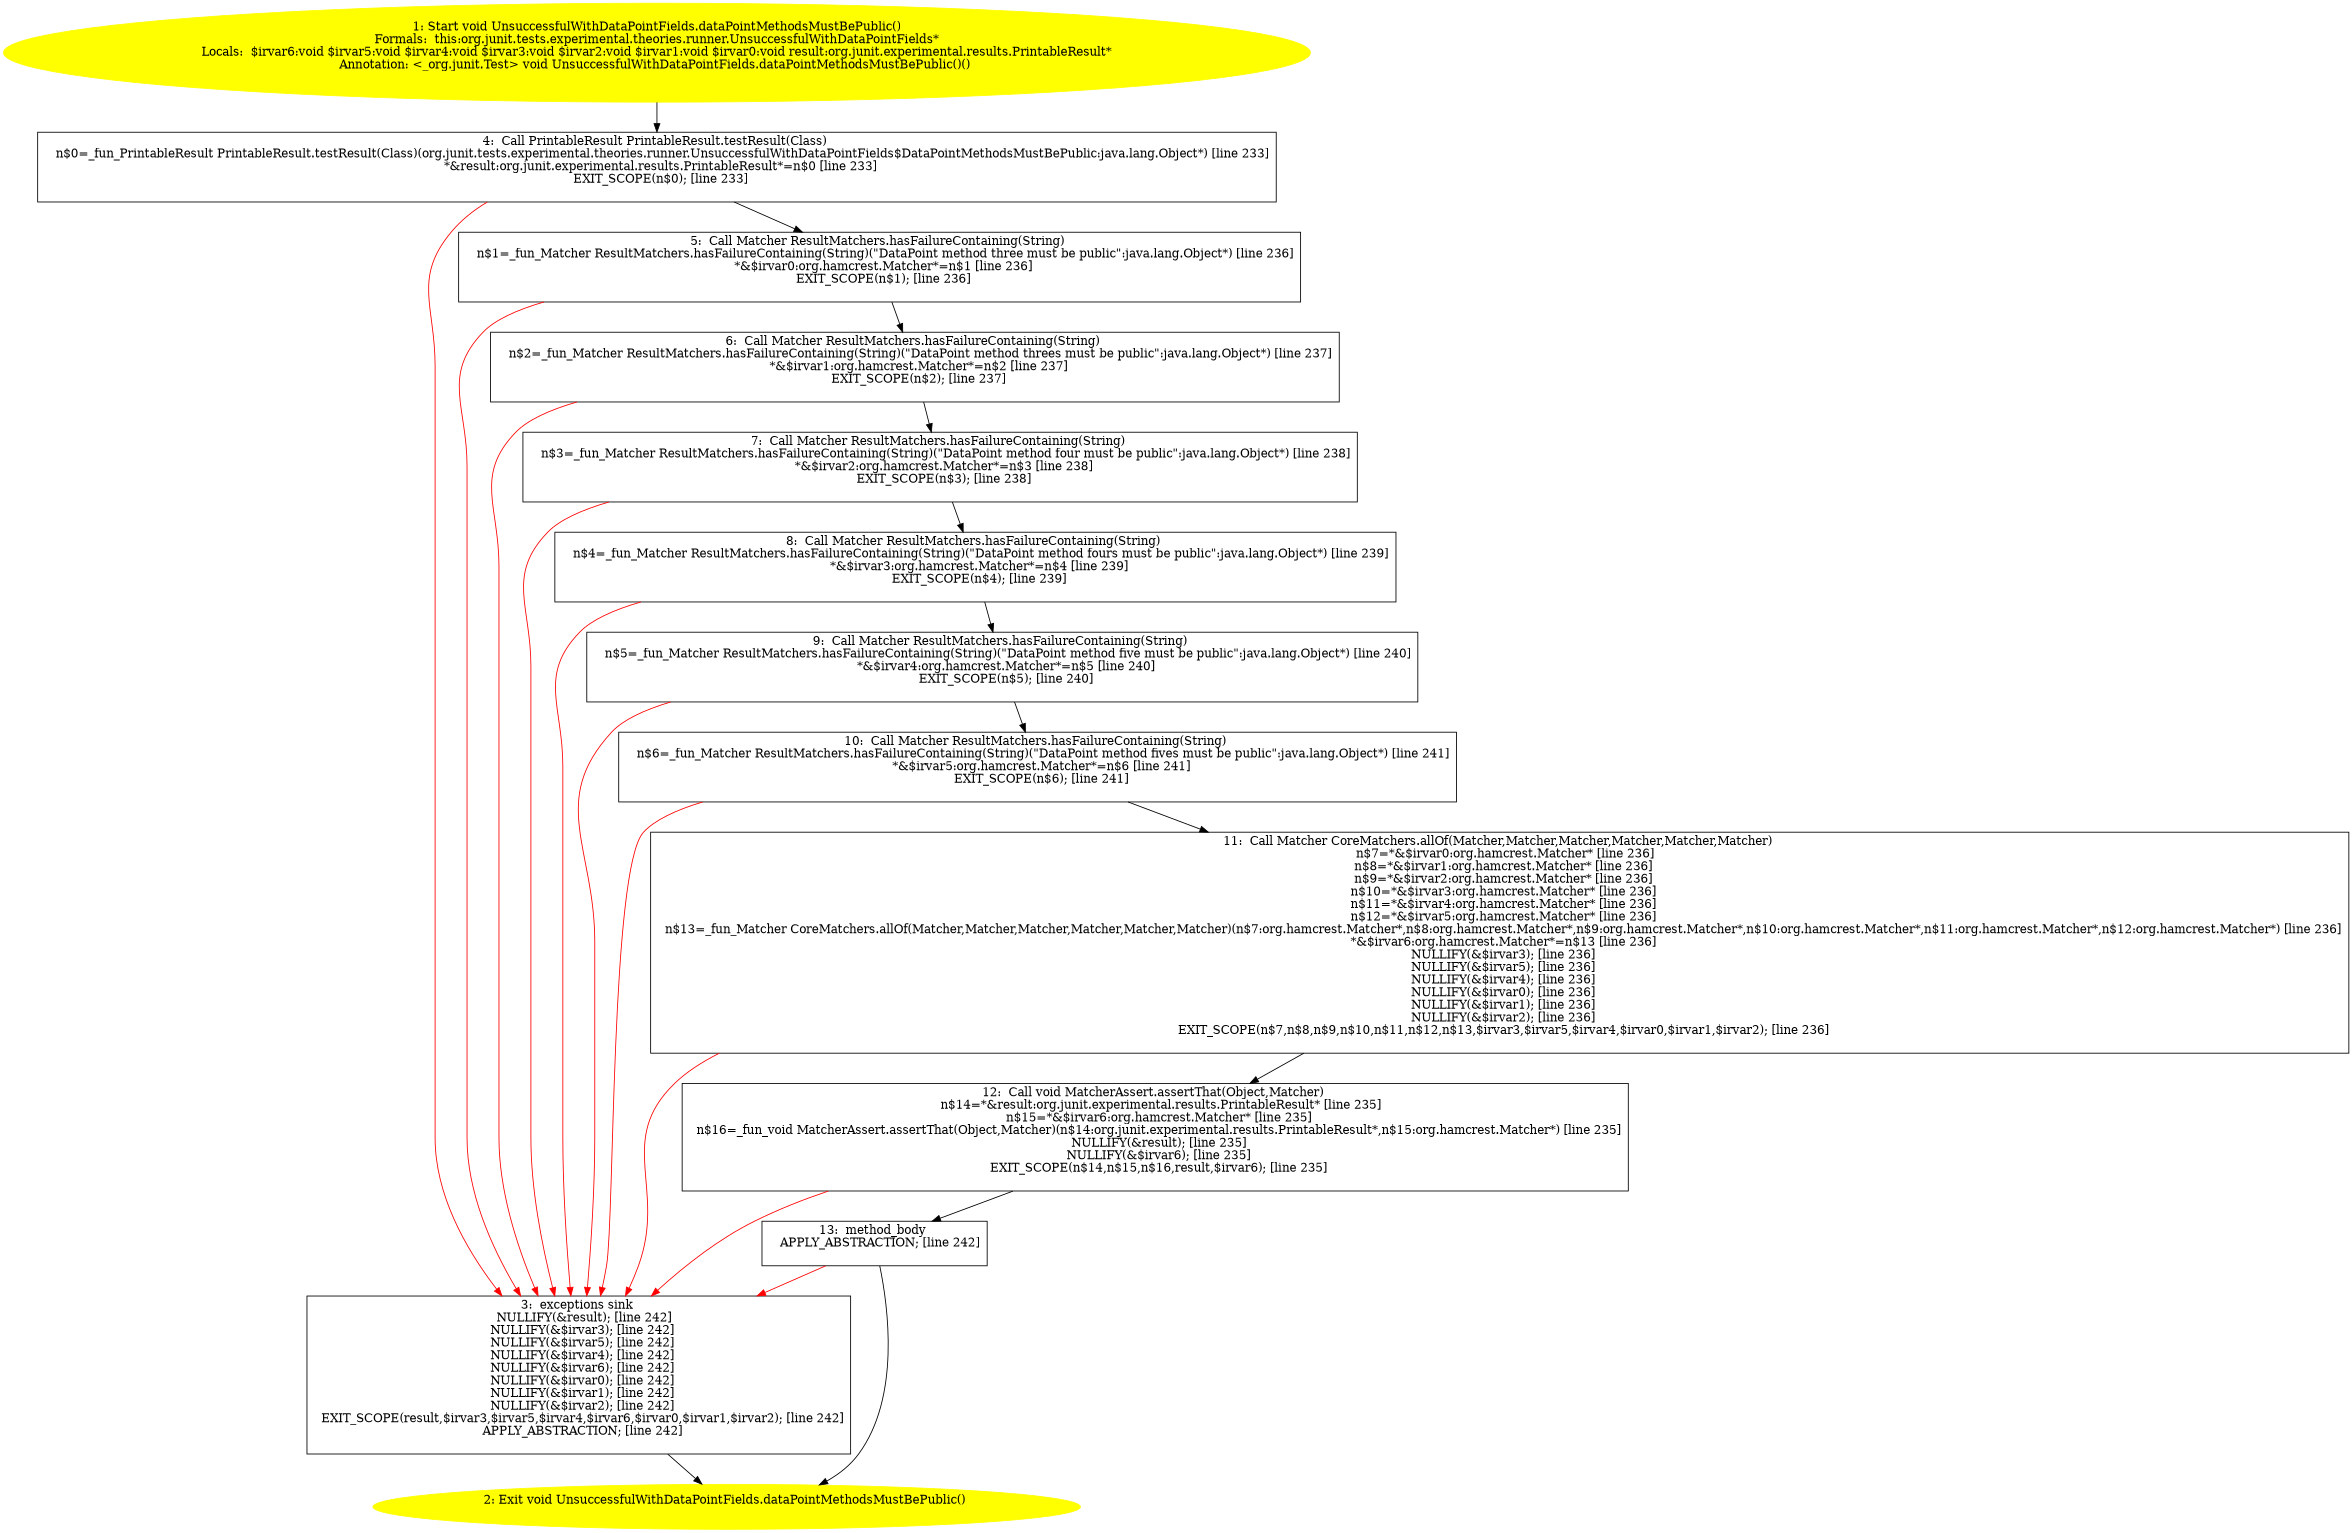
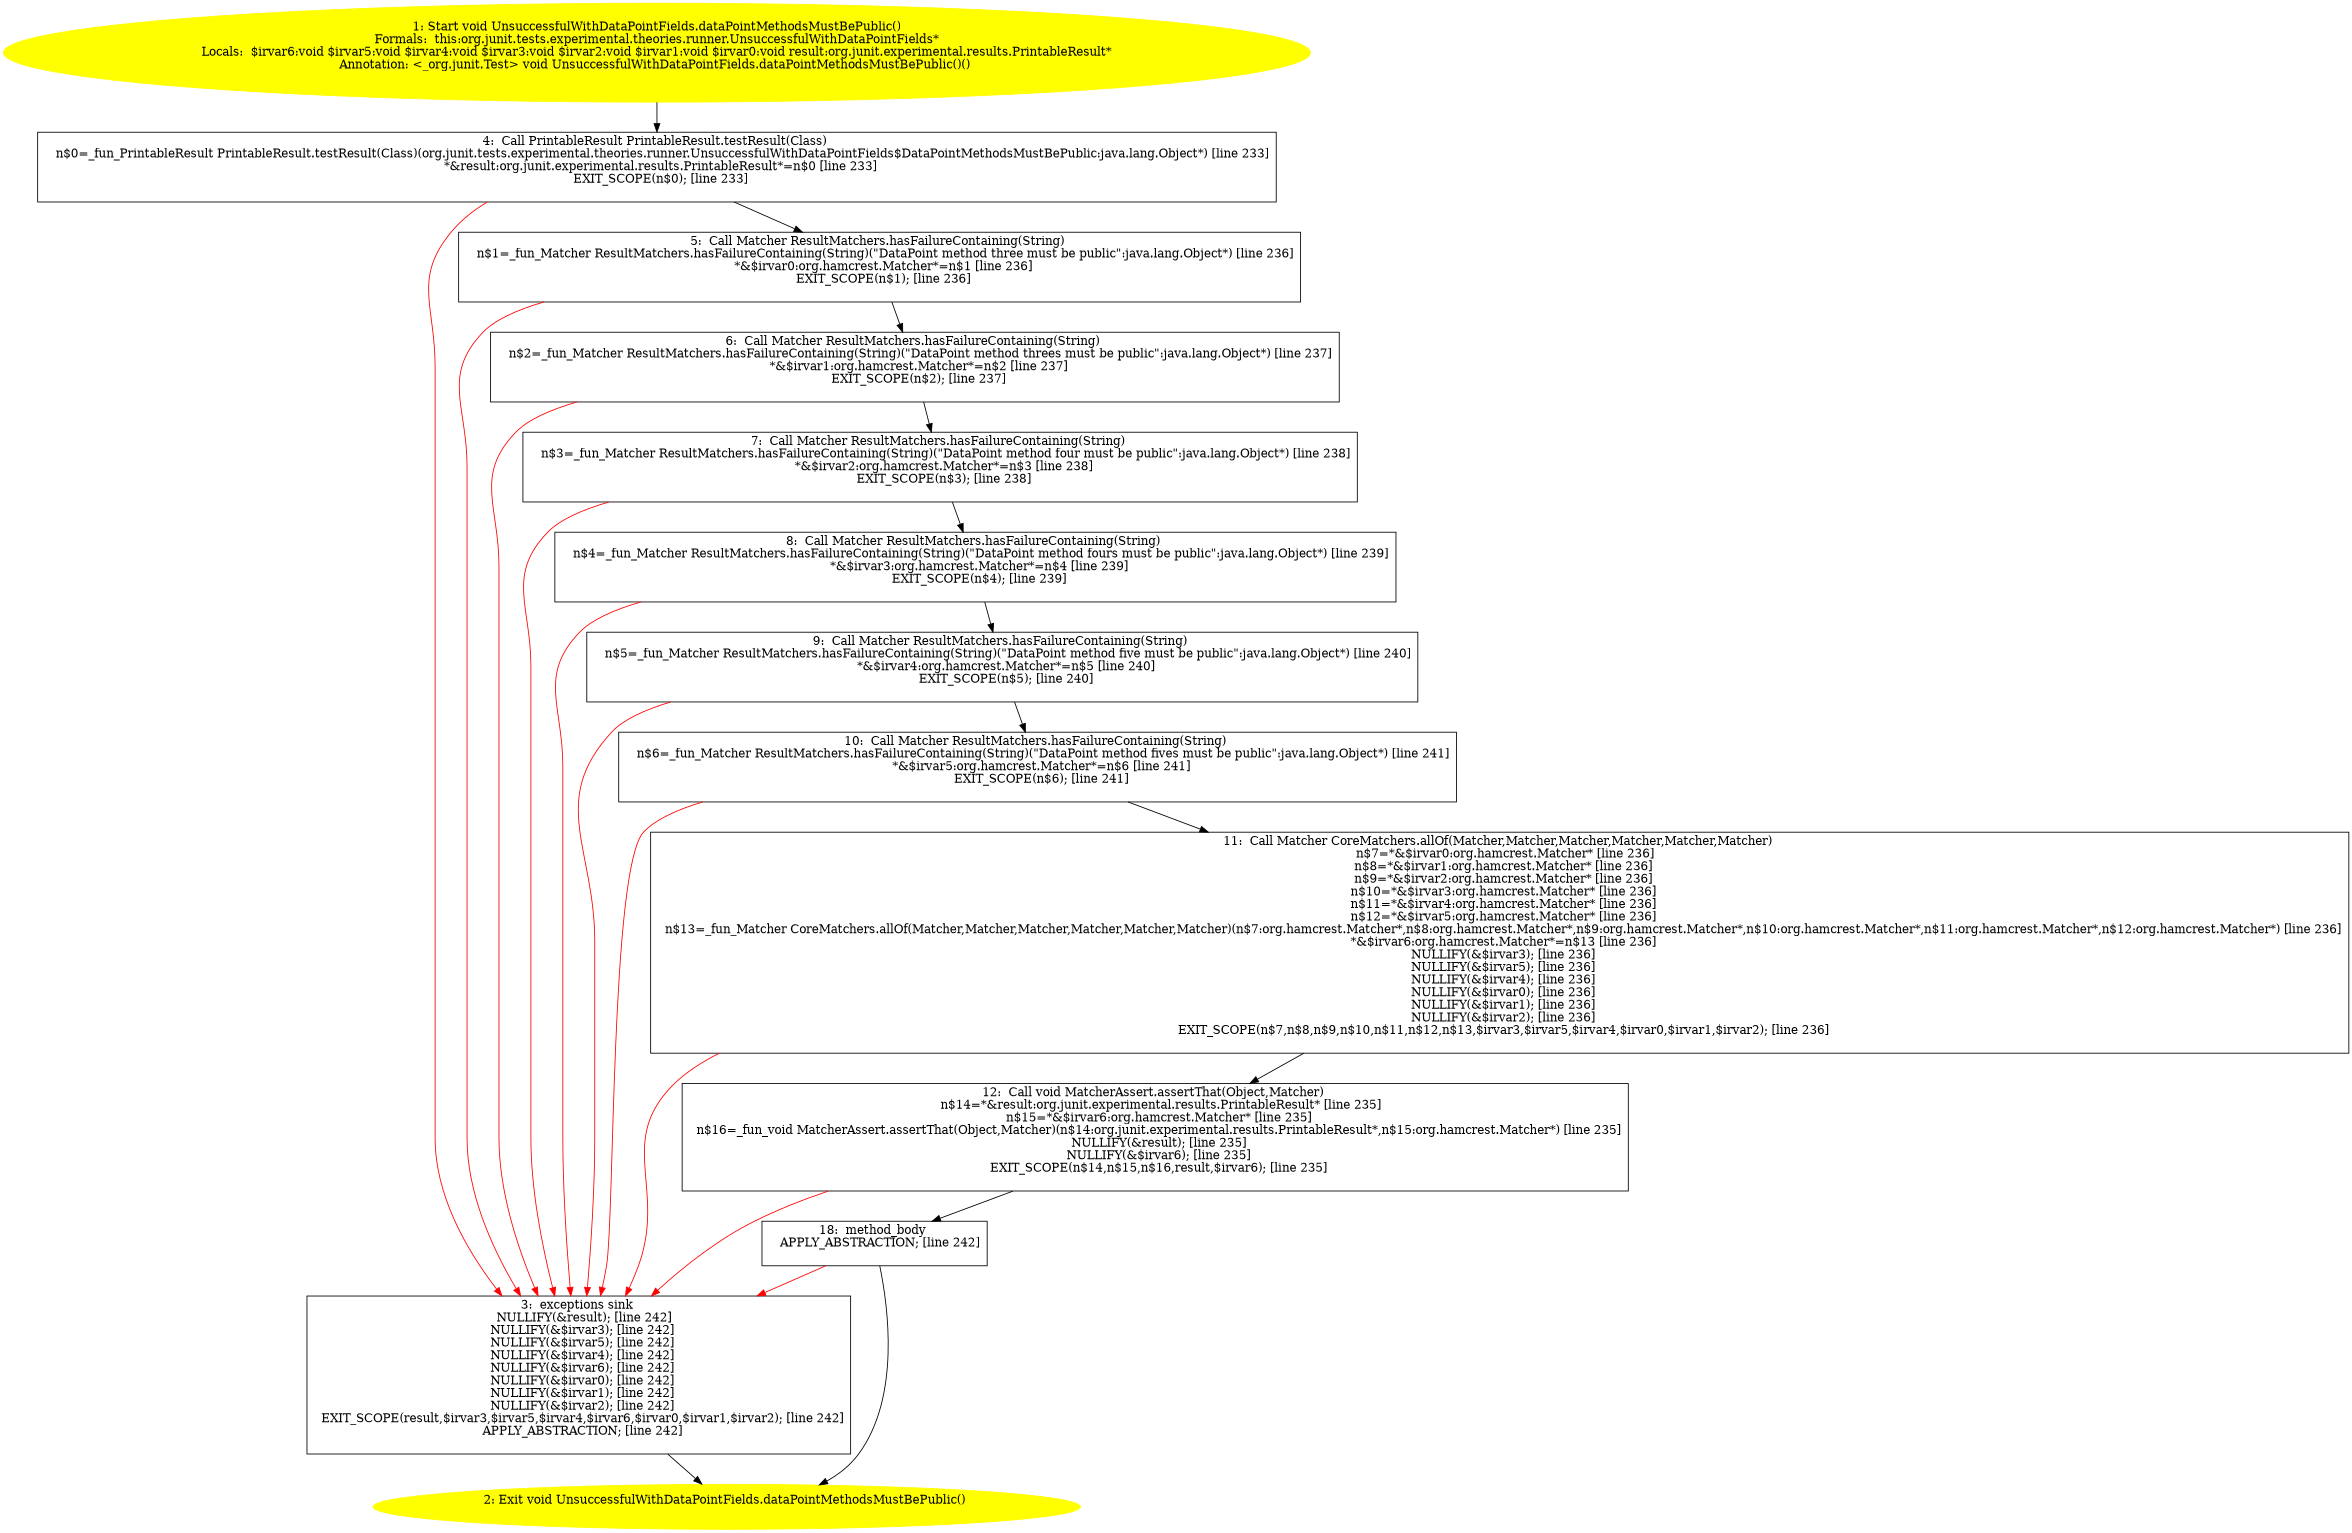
node "13:  method_body APPLY_ABSTRACTION; [line 242]": label "13:  method_body APPLY_ABSTRACTION; [line 242]" -> "18:  method_body APPLY_ABSTRACTION; [line 242]"
